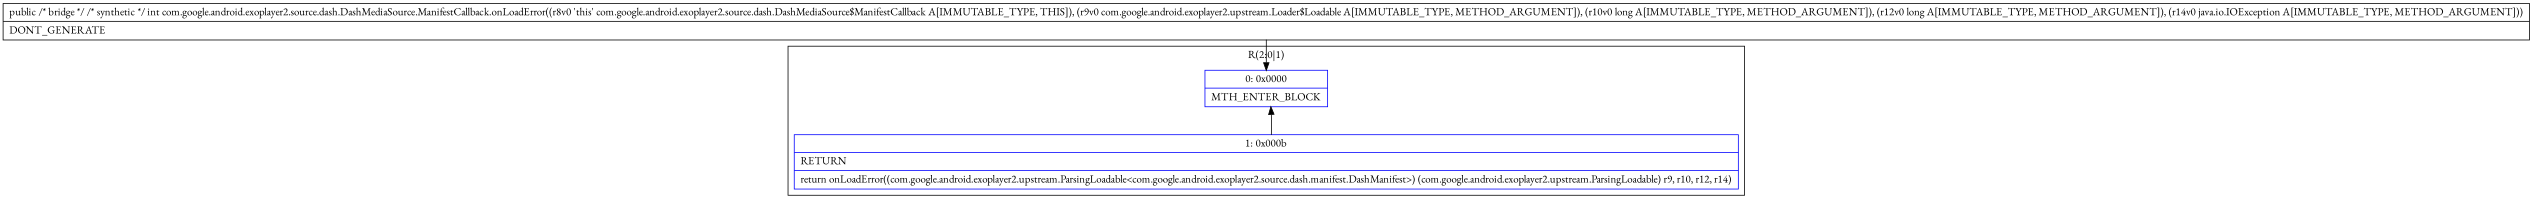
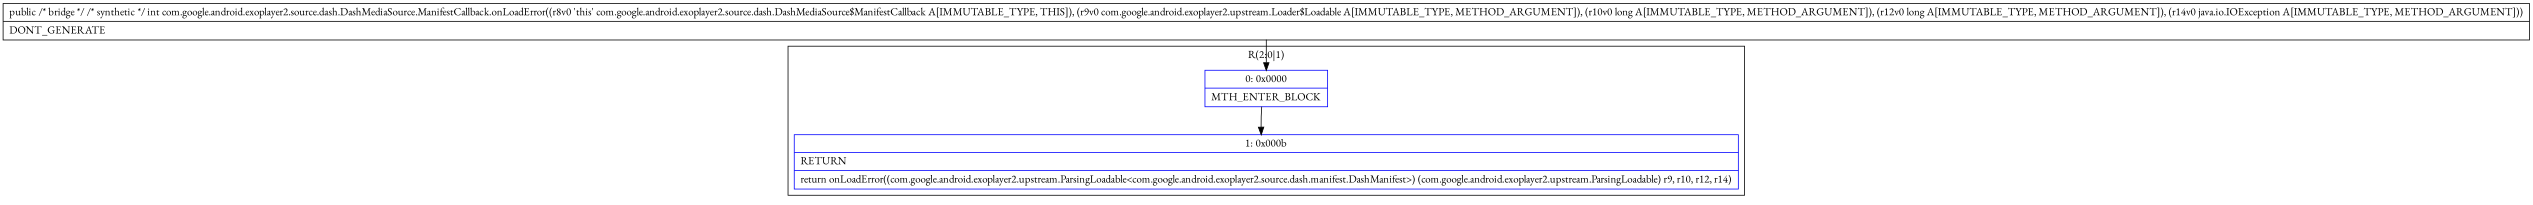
edge "1: 0x000b" -> "0: 0x0000": reversed
